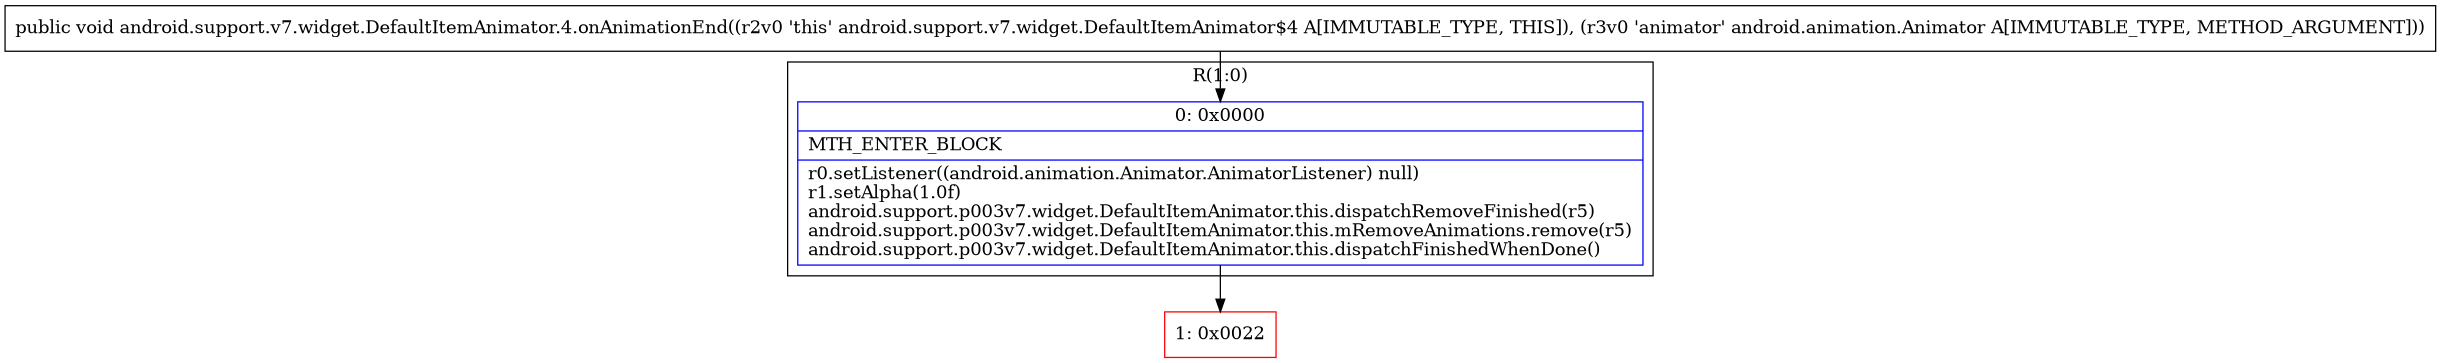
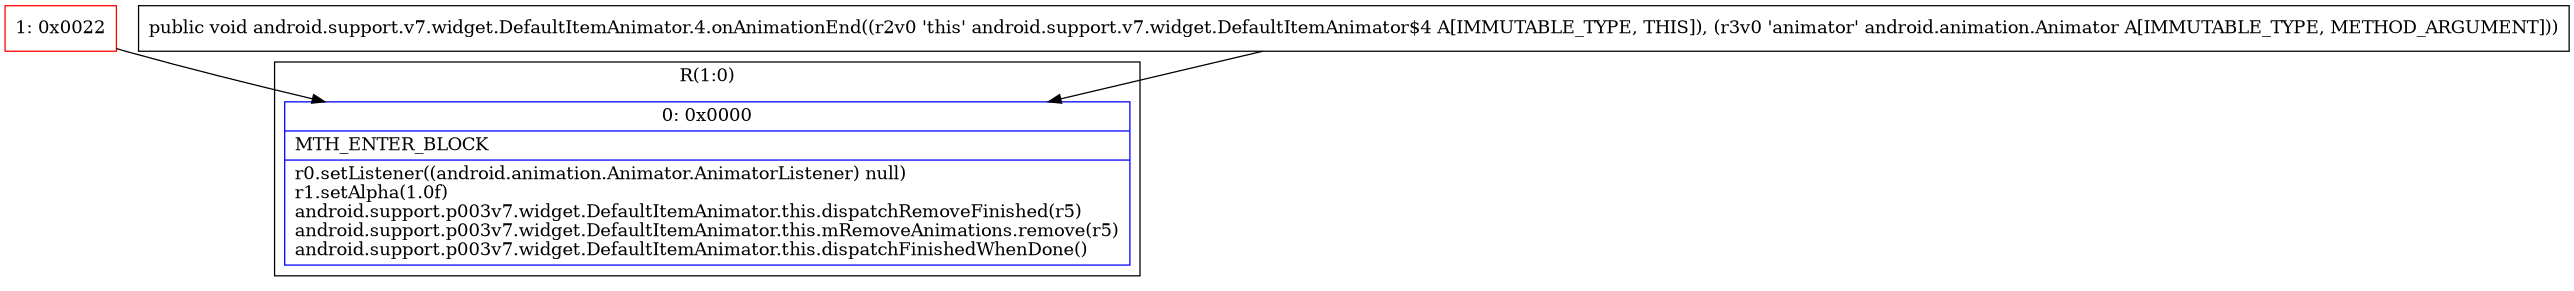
edge "0: 0x0000" -> "1: 0x0022": reversed
